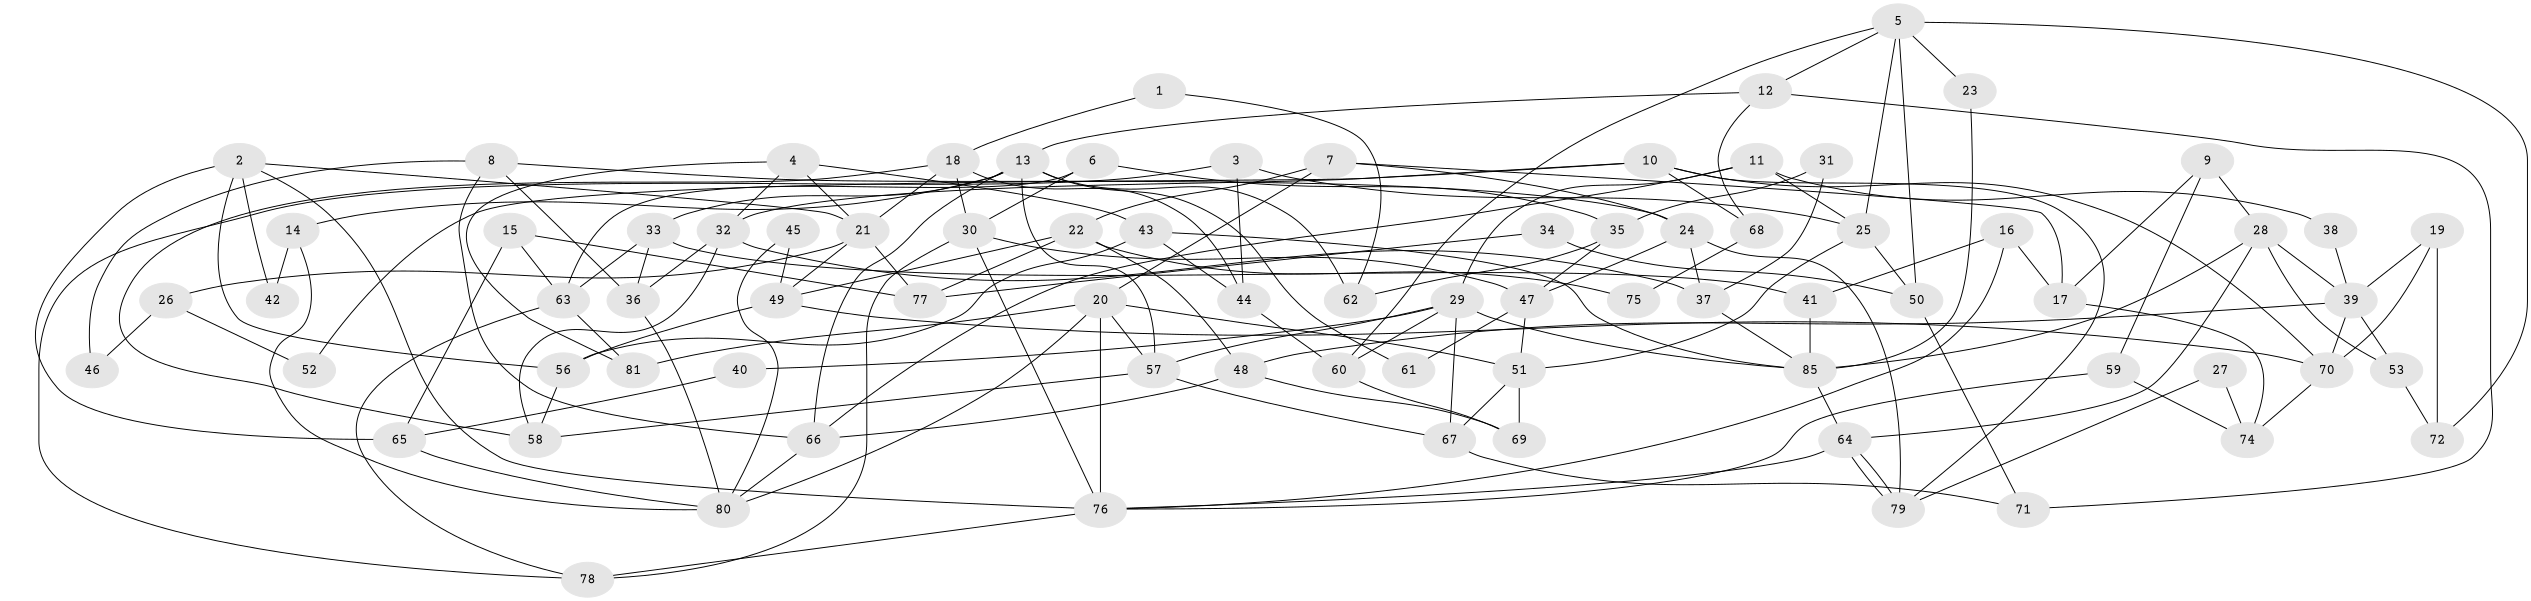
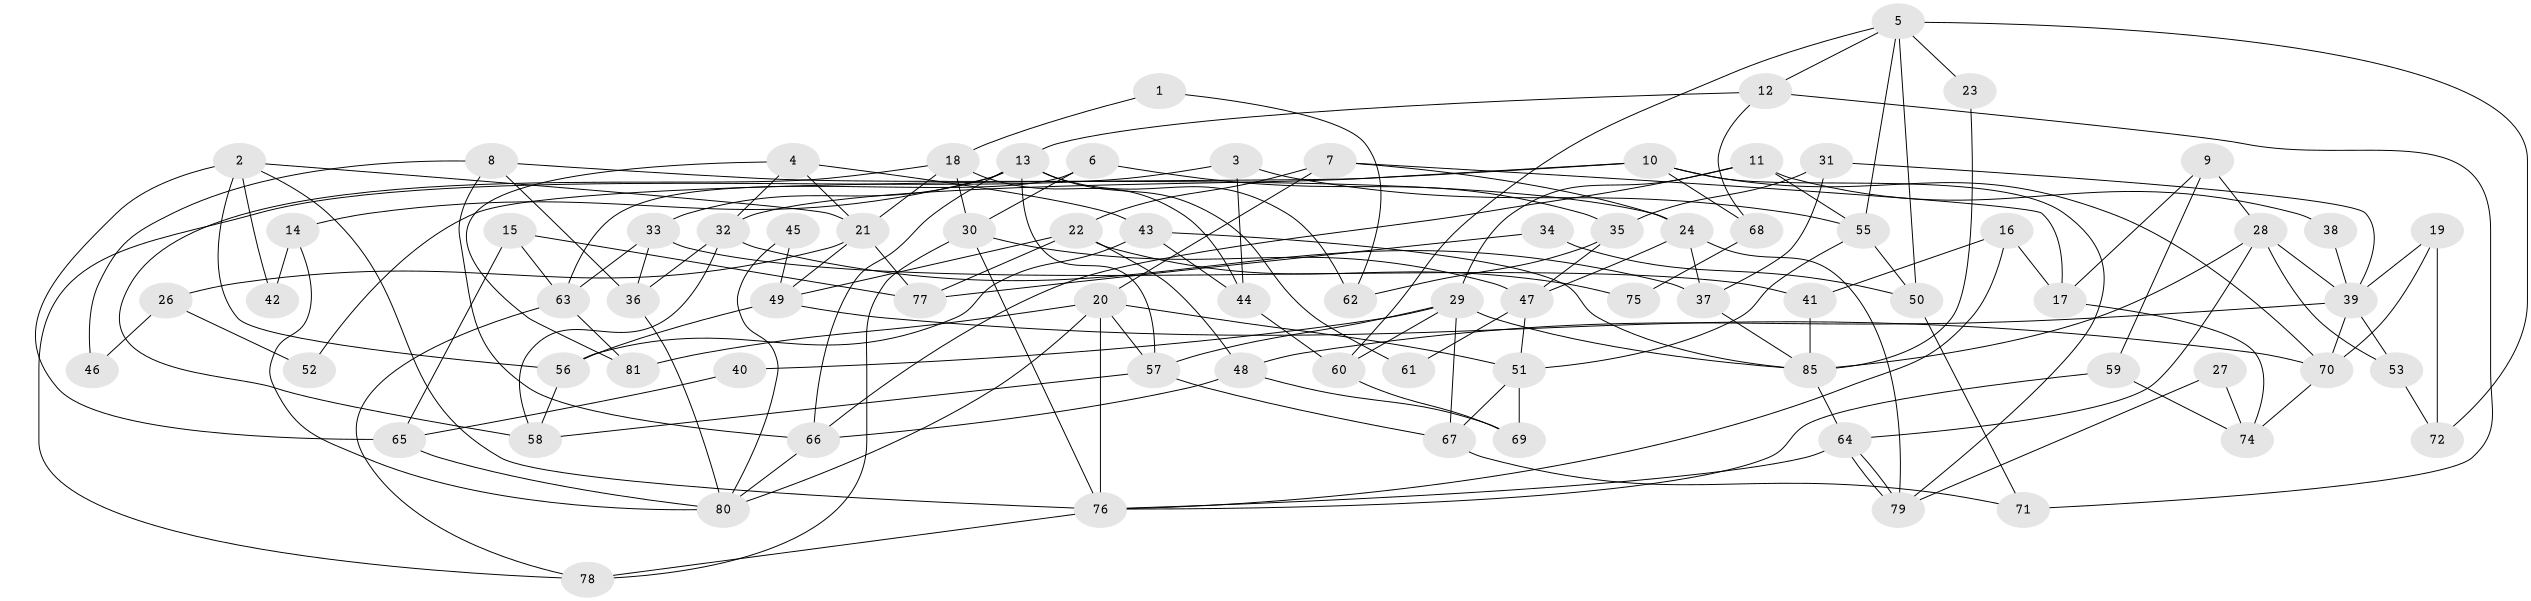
edge "31" -- "39": added
node "25": label "25" -> "55"
